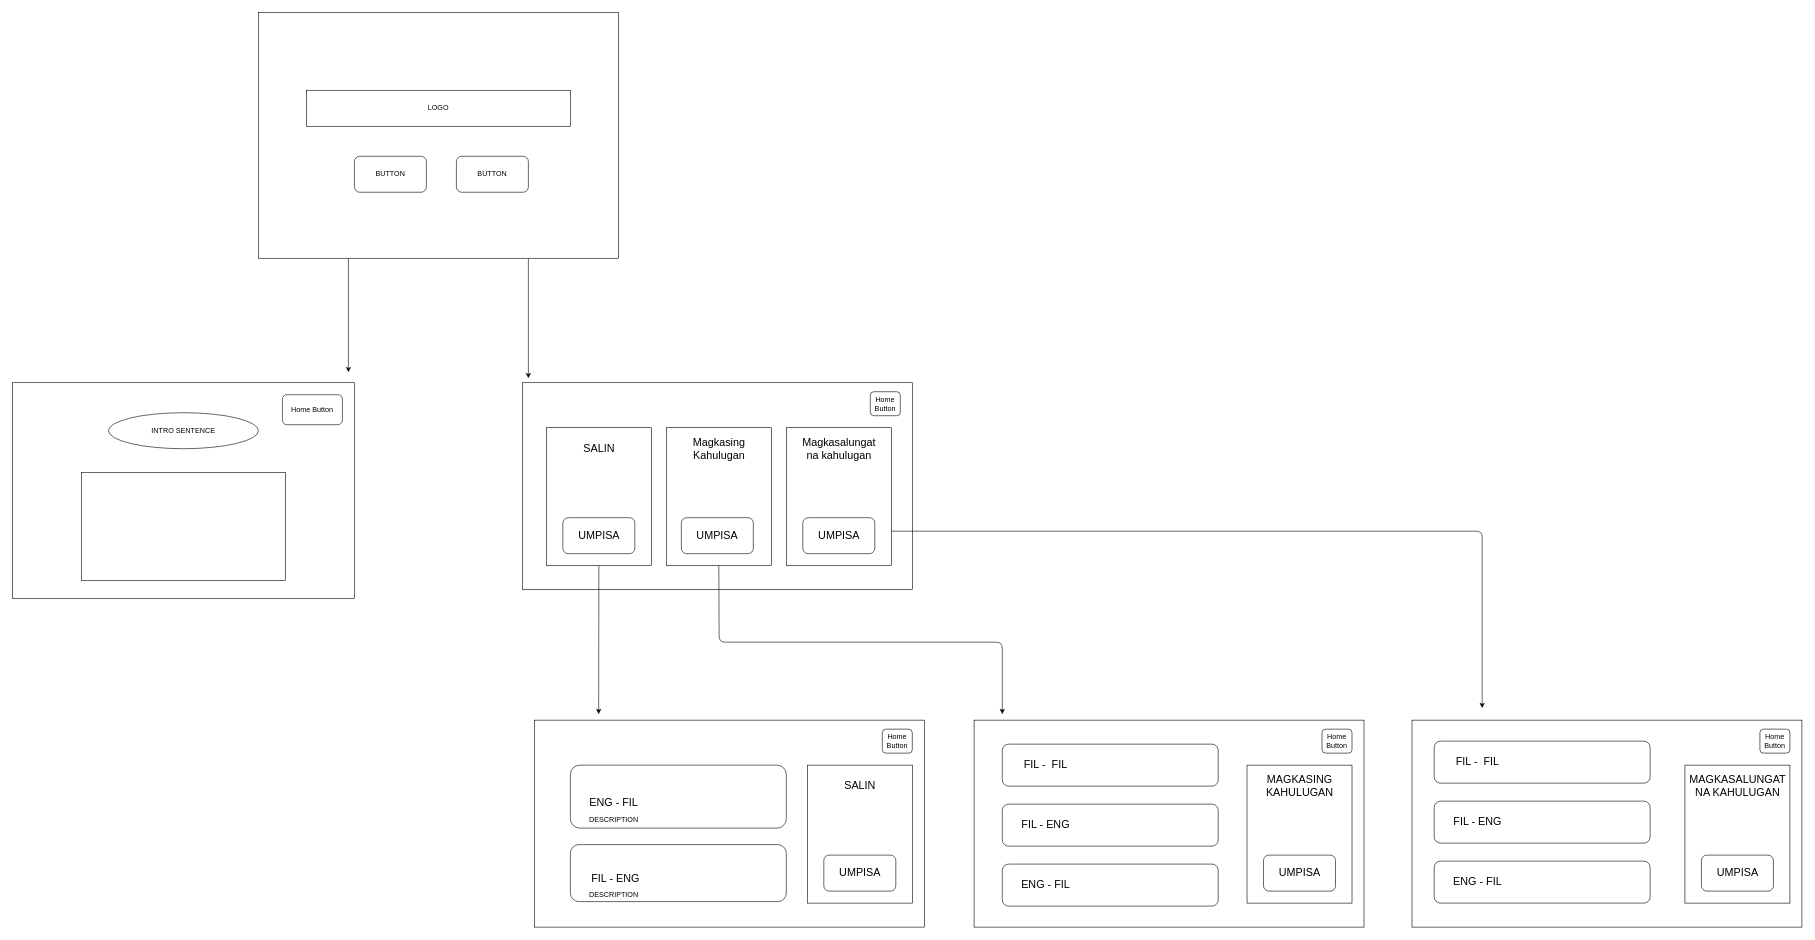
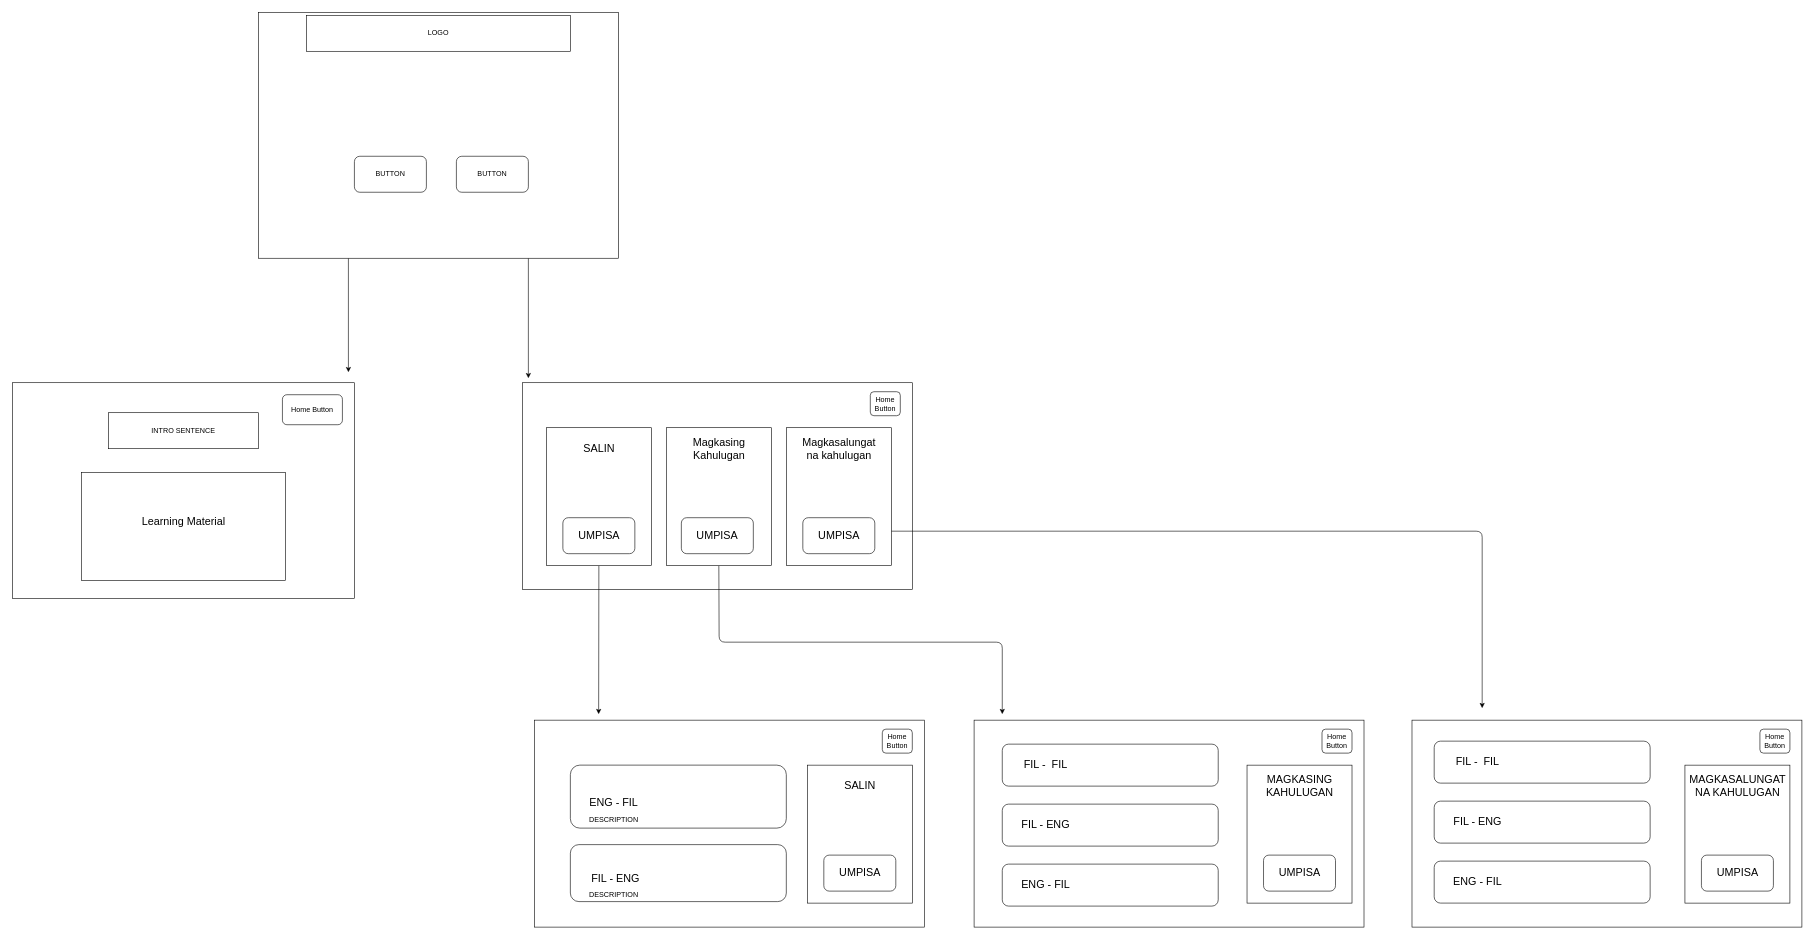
node "LOGO": moved (438, 108) -> (438, 33)
node "INTRO SENTENCE": shape ellipse -> rectangle
node "Learning Material": added
